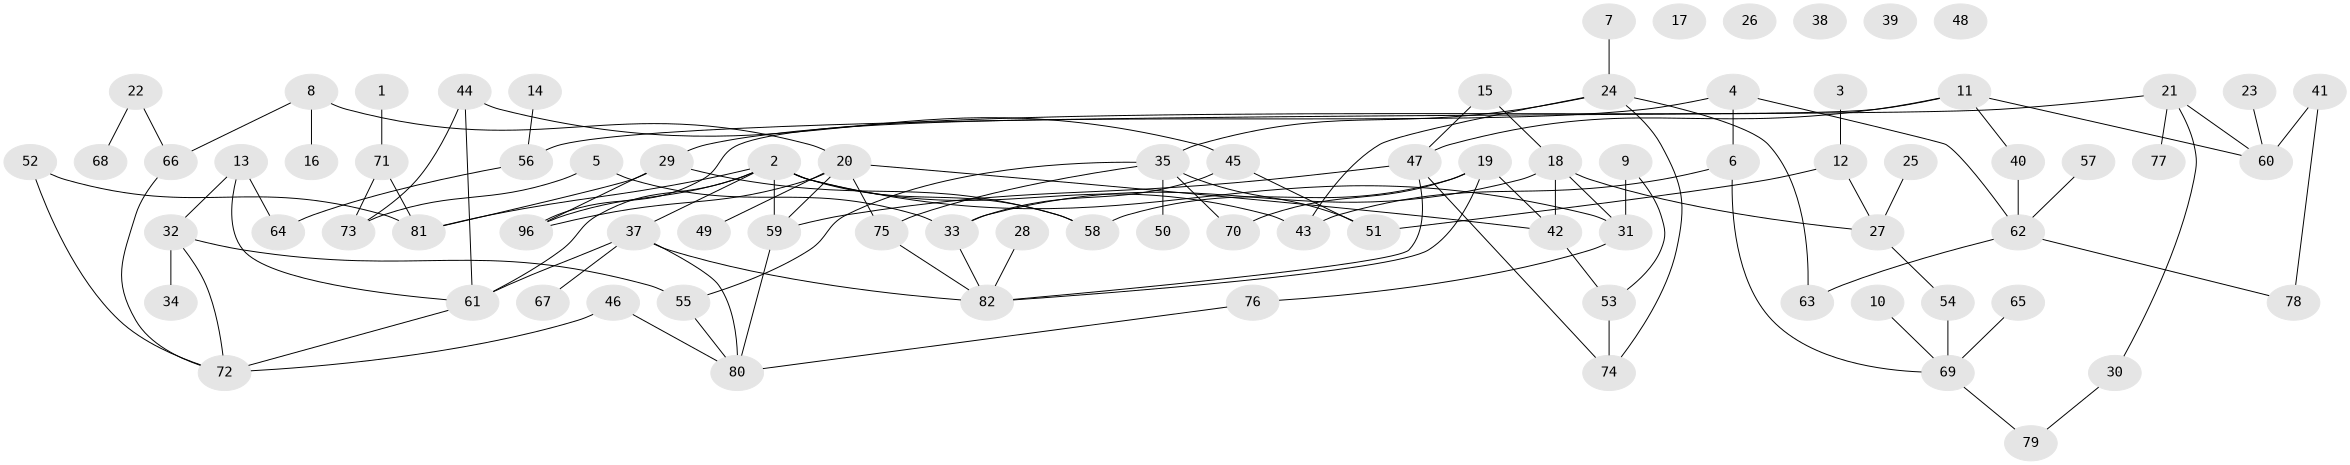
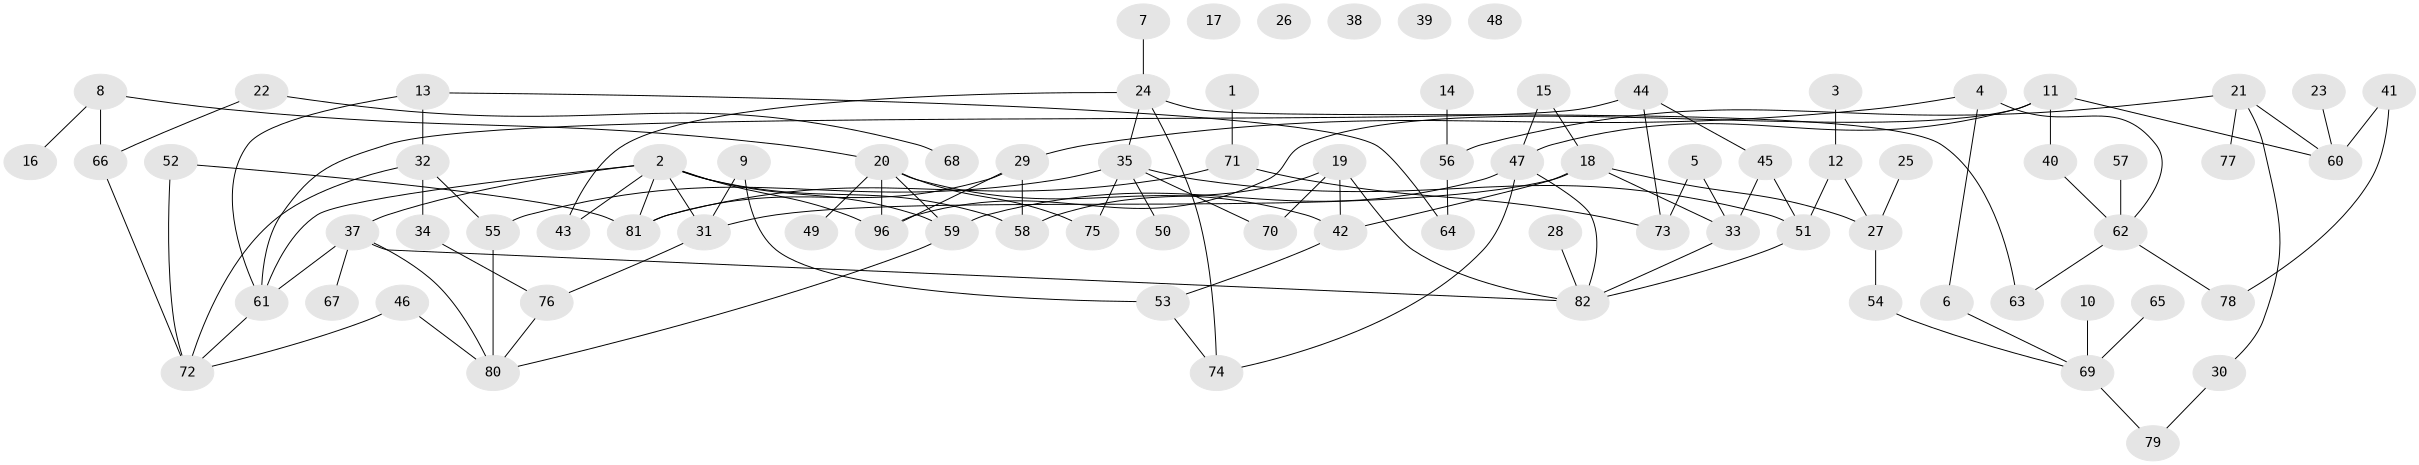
edge "6" -- "43": removed
edge "34" -- "76": added
edge "75" -- "82": now "51" -- "82"
